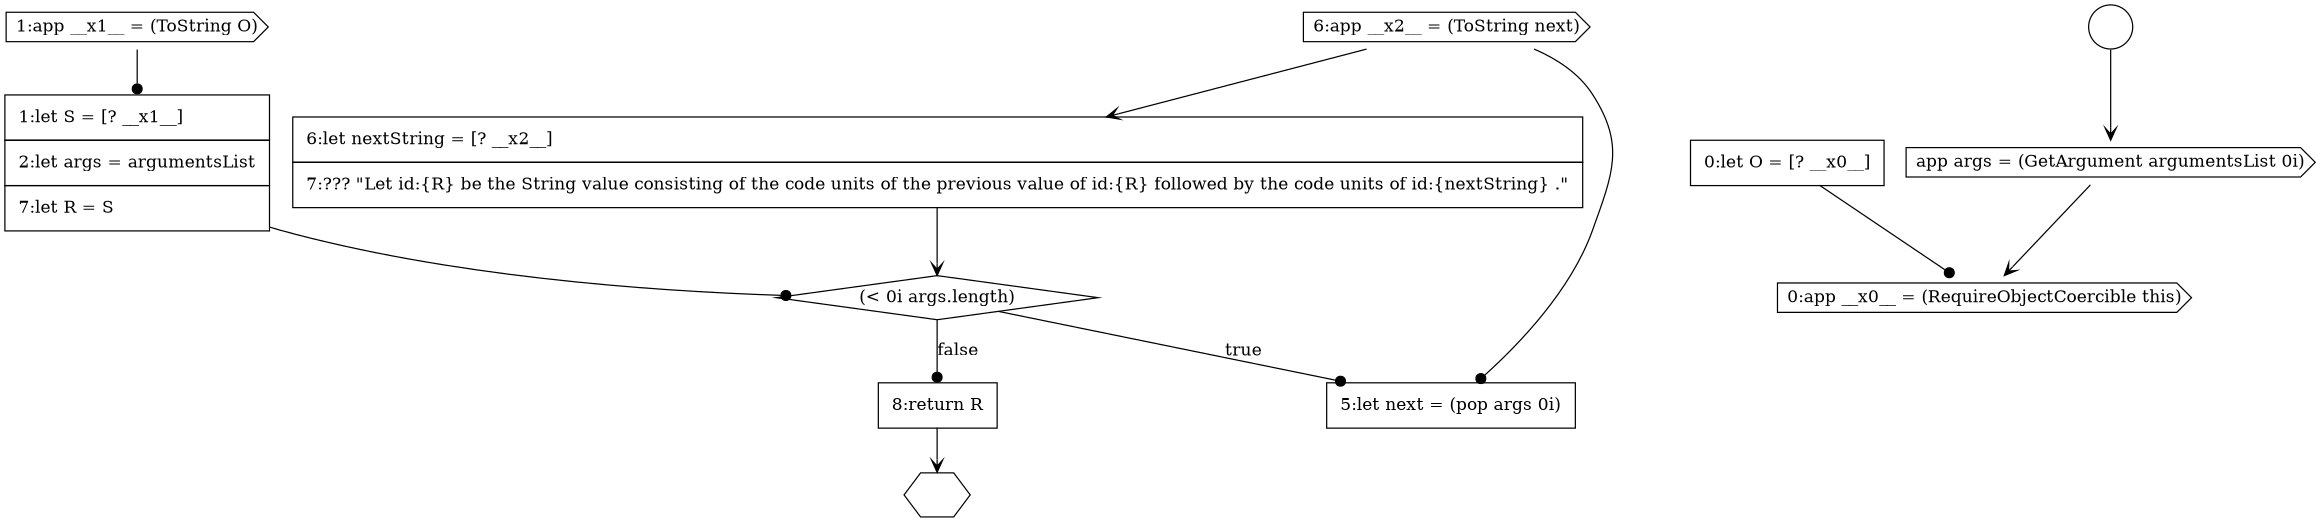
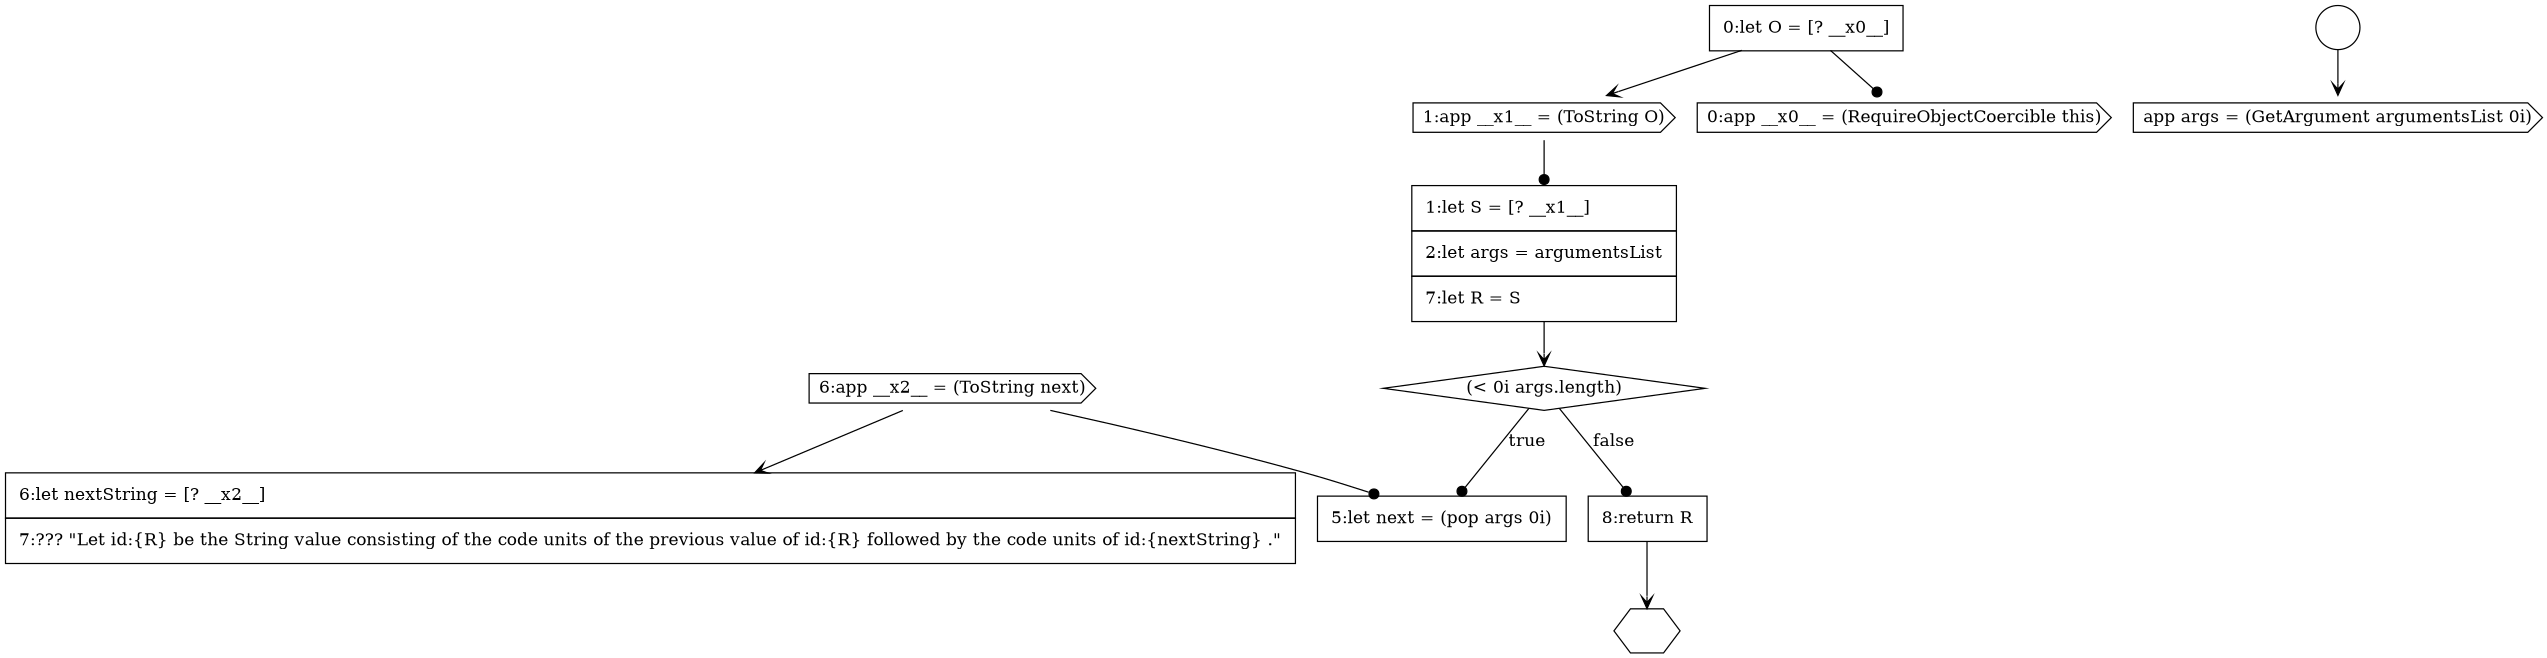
edge "0:let O = [? __x0__]" -> "1:app __x1__ = (ToString O)": added
edge "app args = (GetArgument argumentsList 0i)" -> "0:app __x0__ = (RequireObjectCoercible this)": removed
edge "6:let nextString = [? __x2__]" -> "(< 0i args.length)": removed
edge "1:let S = [? __x1__]" -> "(< 0i args.length)": arrowhead dot -> vee
